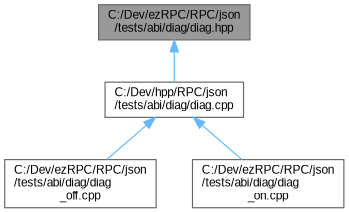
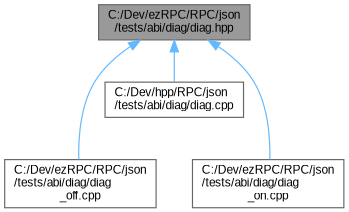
edge "C:/Dev/ezRPC/RPC/json /tests/abi/diag/diag _off.cpp" -> "C:/Dev/hpp/RPC/json /tests/abi/diag/diag.cpp": now "C:/Dev/ezRPC/RPC/json /tests/abi/diag/diag _off.cpp" -> "C:/Dev/ezRPC/RPC/json /tests/abi/diag/diag.hpp"
edge "C:/Dev/ezRPC/RPC/json /tests/abi/diag/diag _on.cpp" -> "C:/Dev/hpp/RPC/json /tests/abi/diag/diag.cpp": now "C:/Dev/ezRPC/RPC/json /tests/abi/diag/diag _on.cpp" -> "C:/Dev/ezRPC/RPC/json /tests/abi/diag/diag.hpp"
